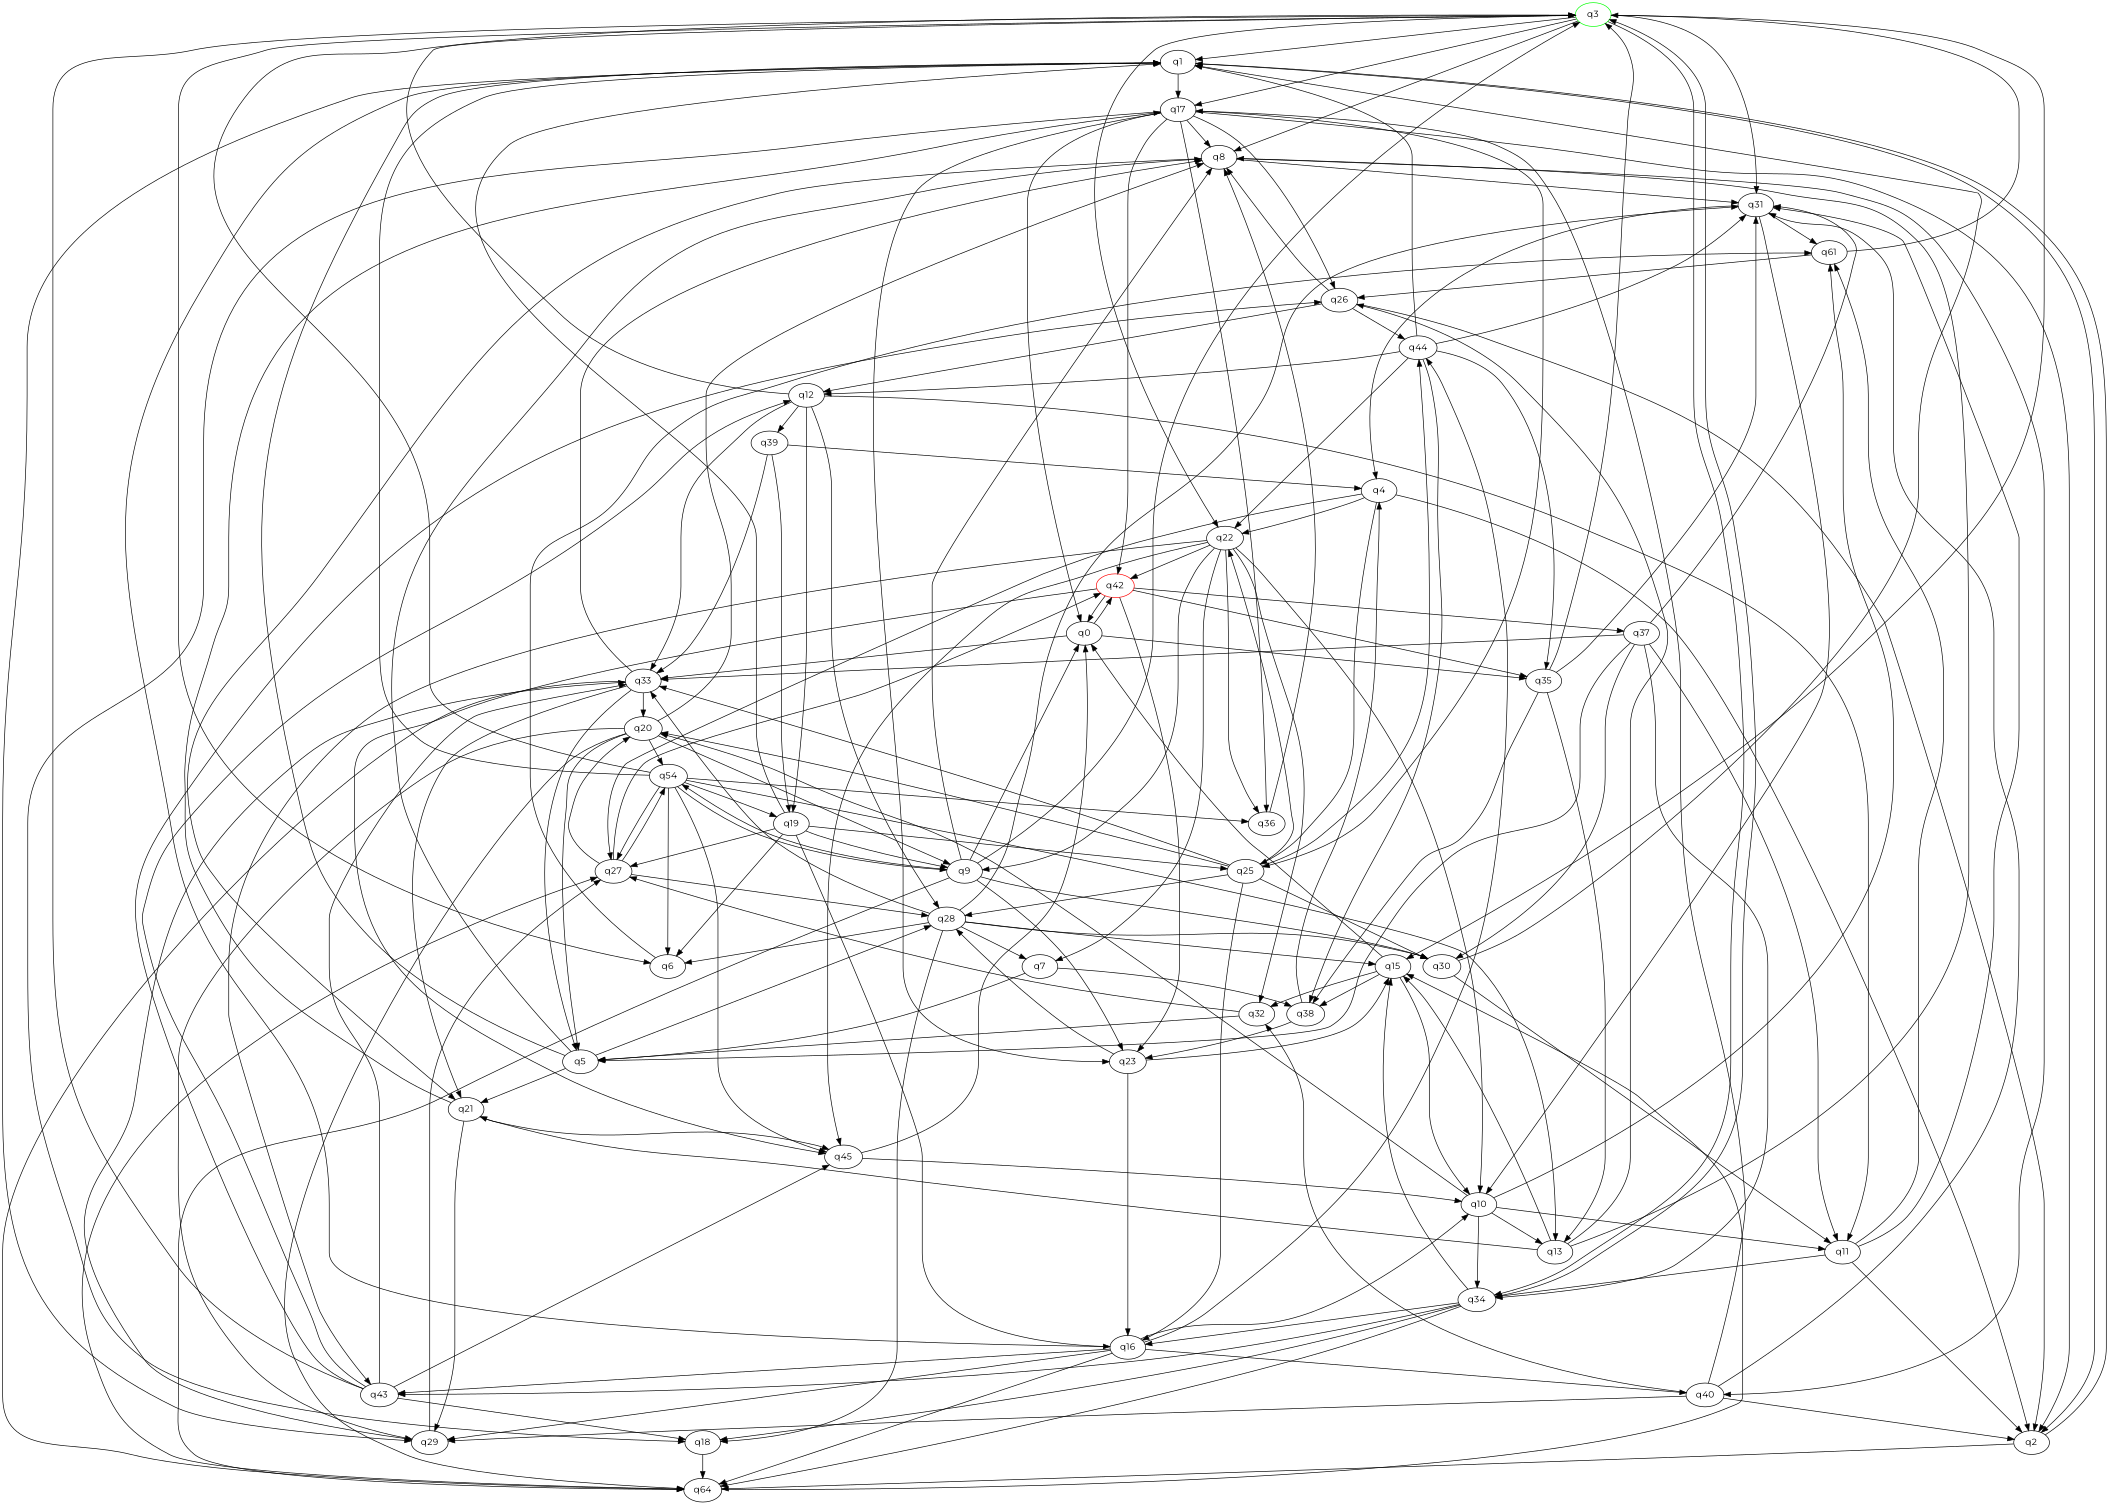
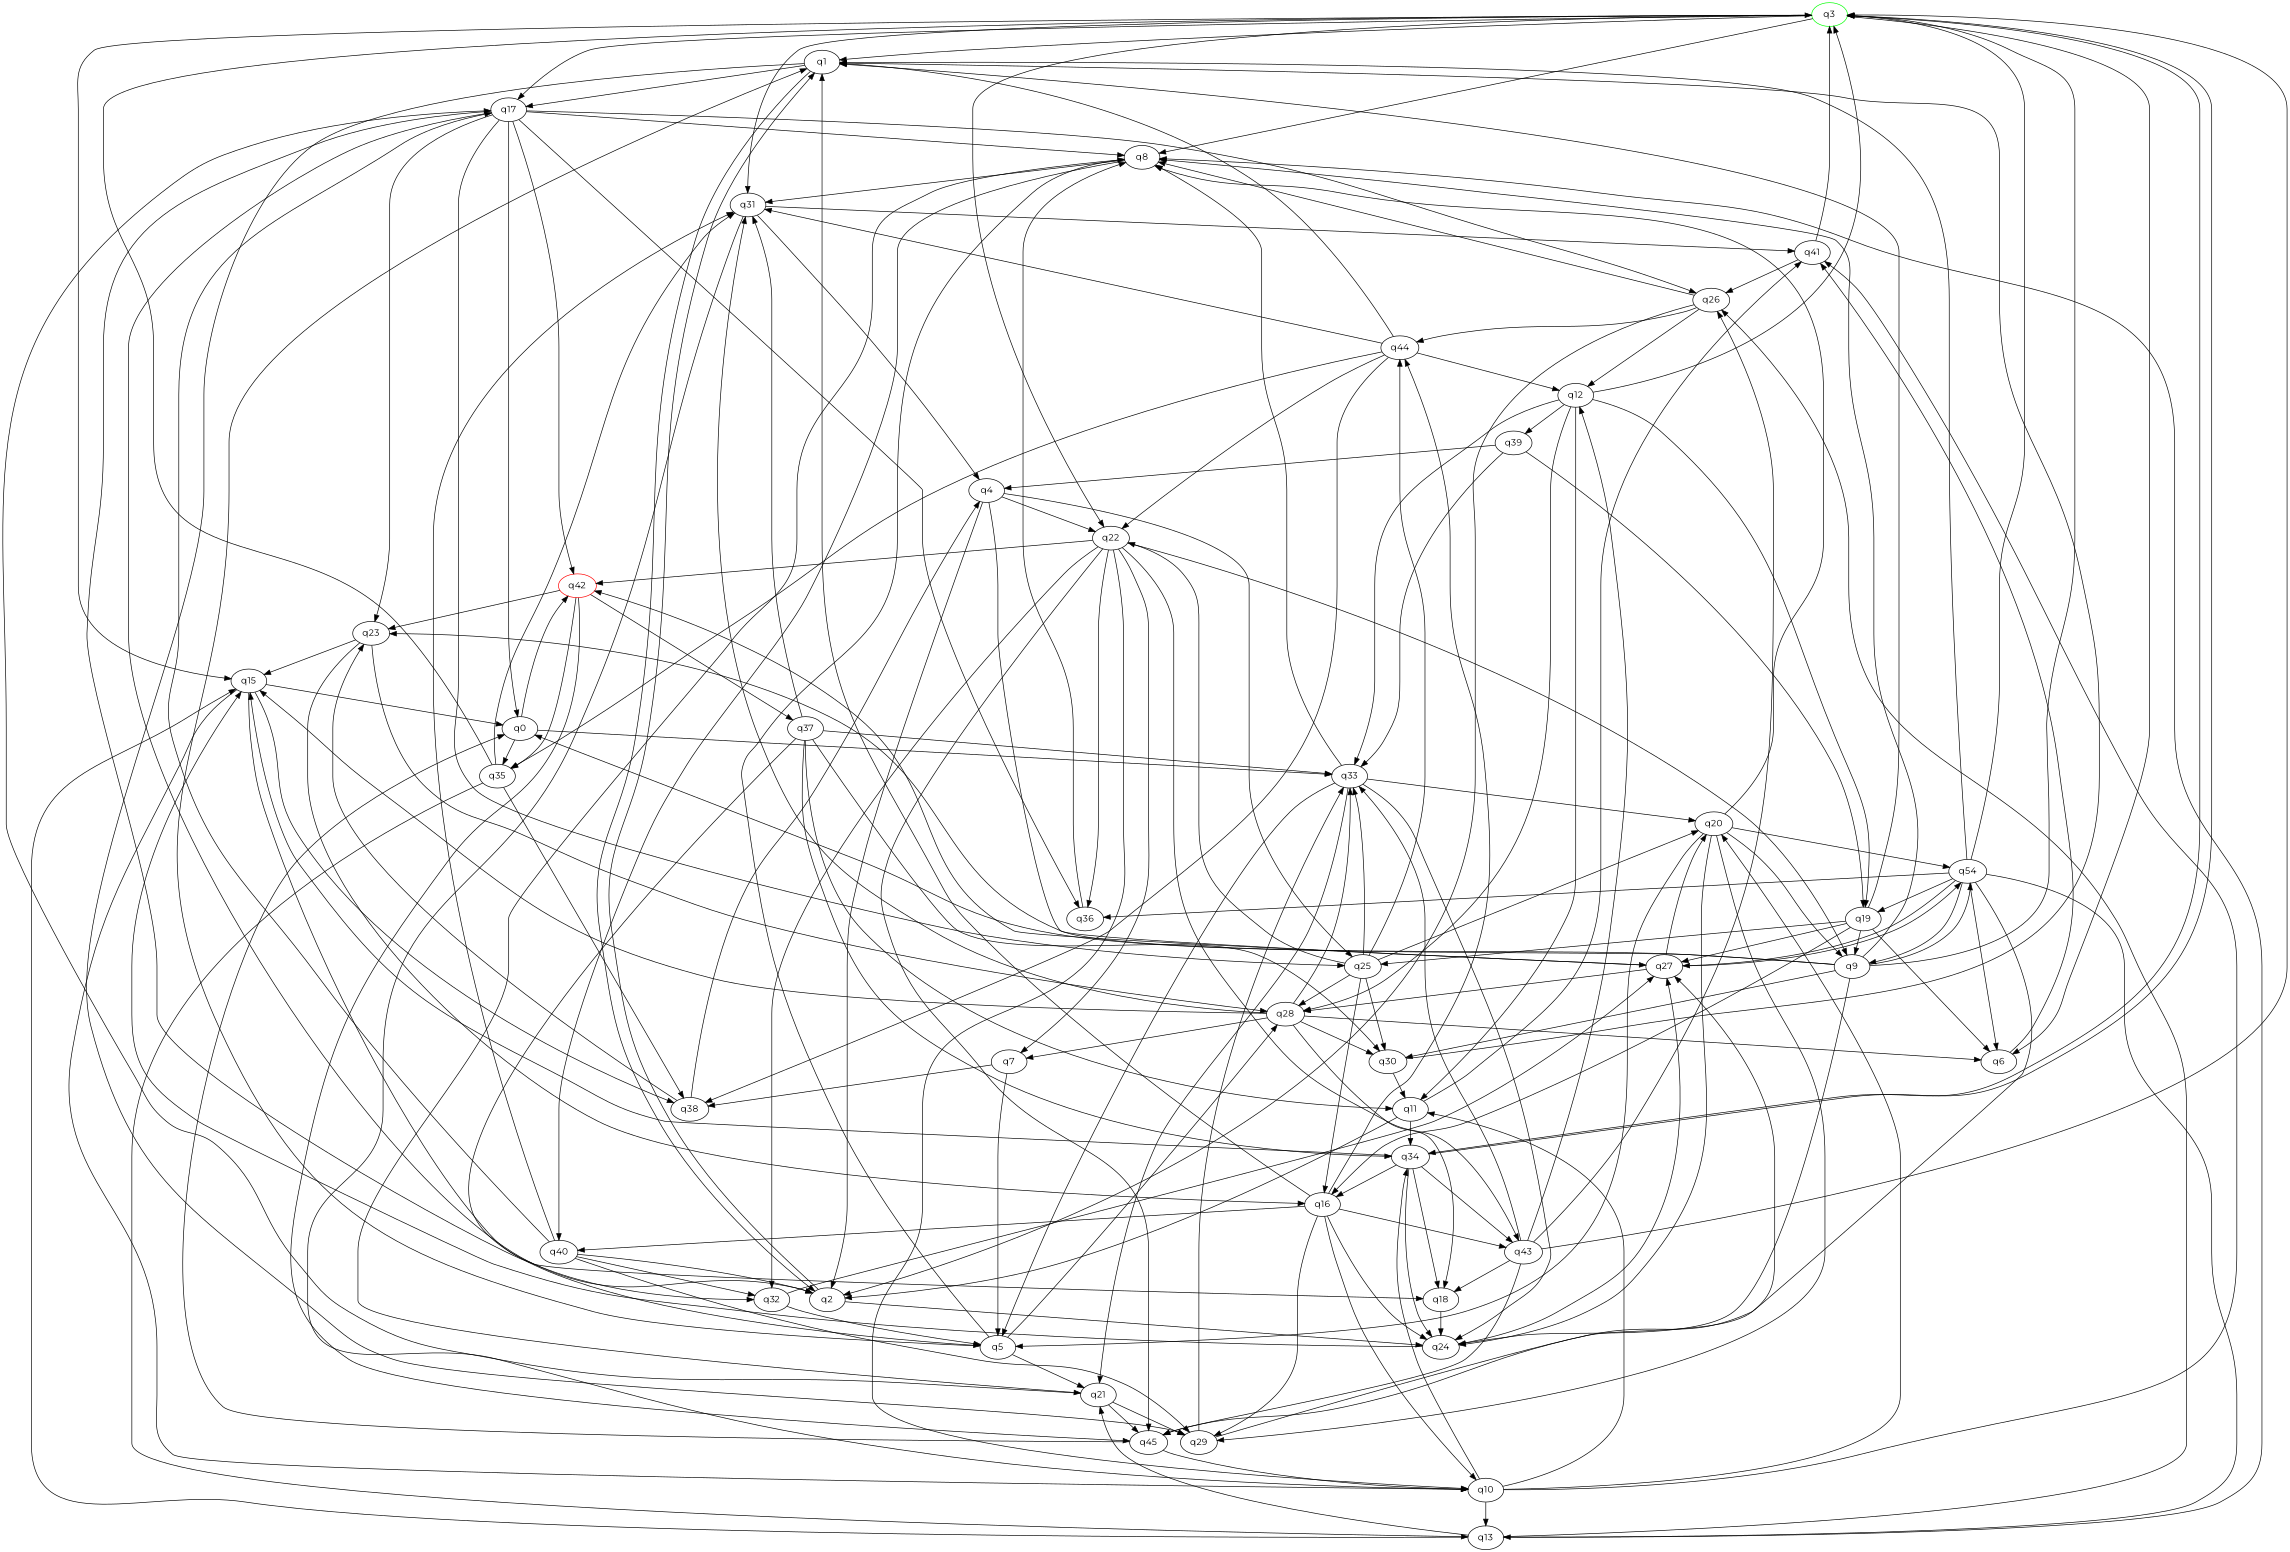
node "q61": label "q61" -> "q41"
edge "q42" -> "q0": removed
edge "q11" -> "q31": removed
node "q64": label "q64" -> "q24"
